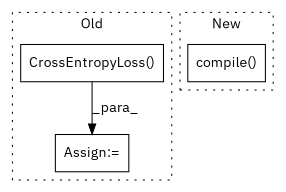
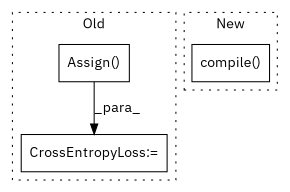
node "CrossEntropyLoss()": label "CrossEntropyLoss()" -> "Assign()"
node "Assign:=": label "Assign:=" -> "CrossEntropyLoss:="
